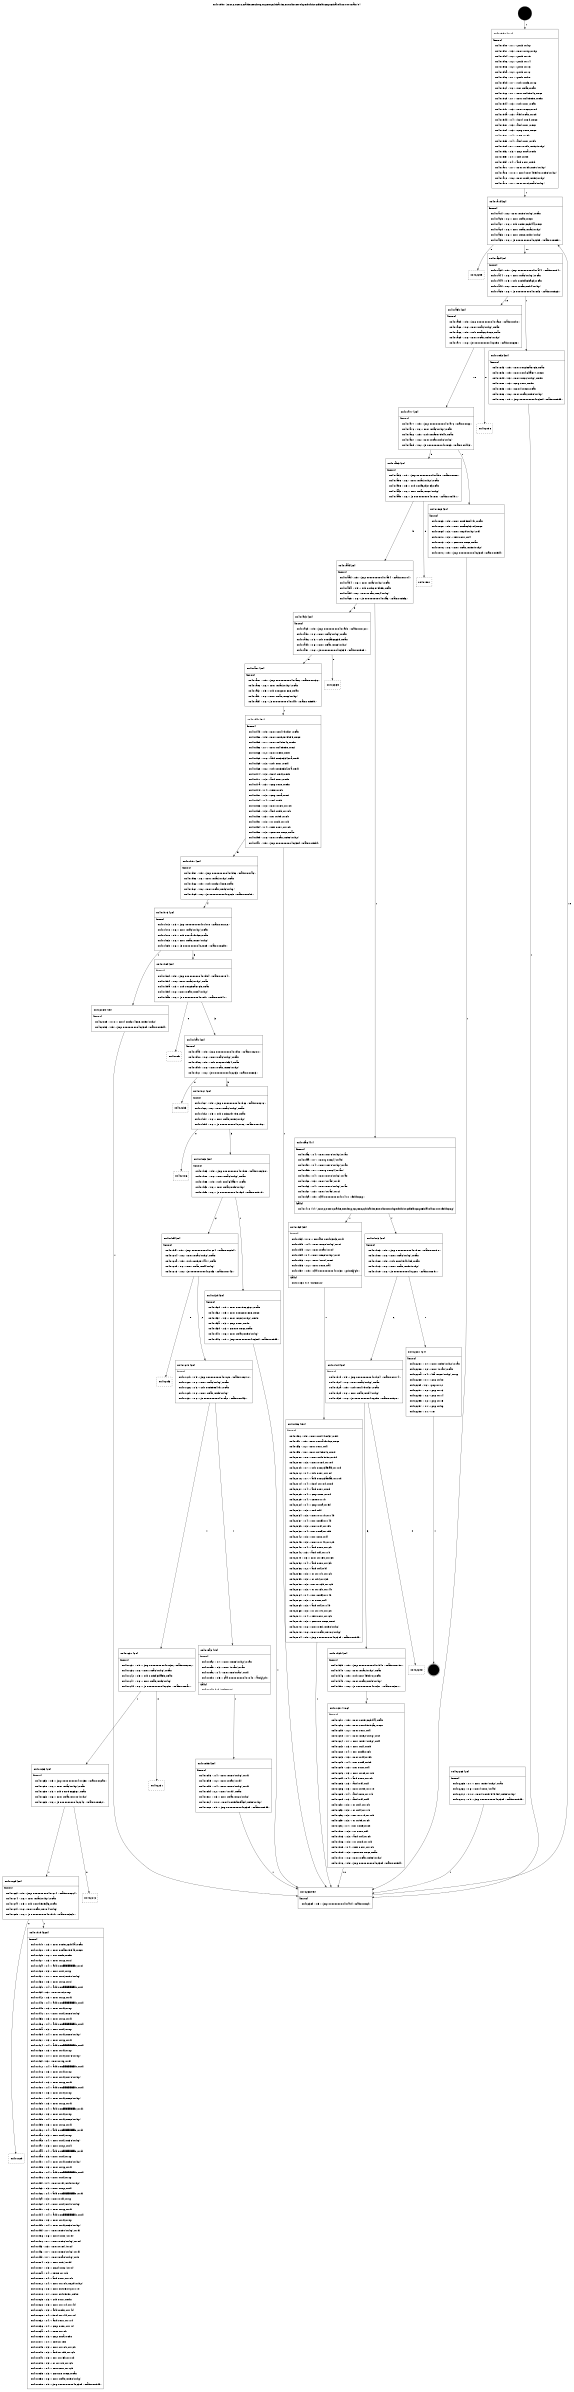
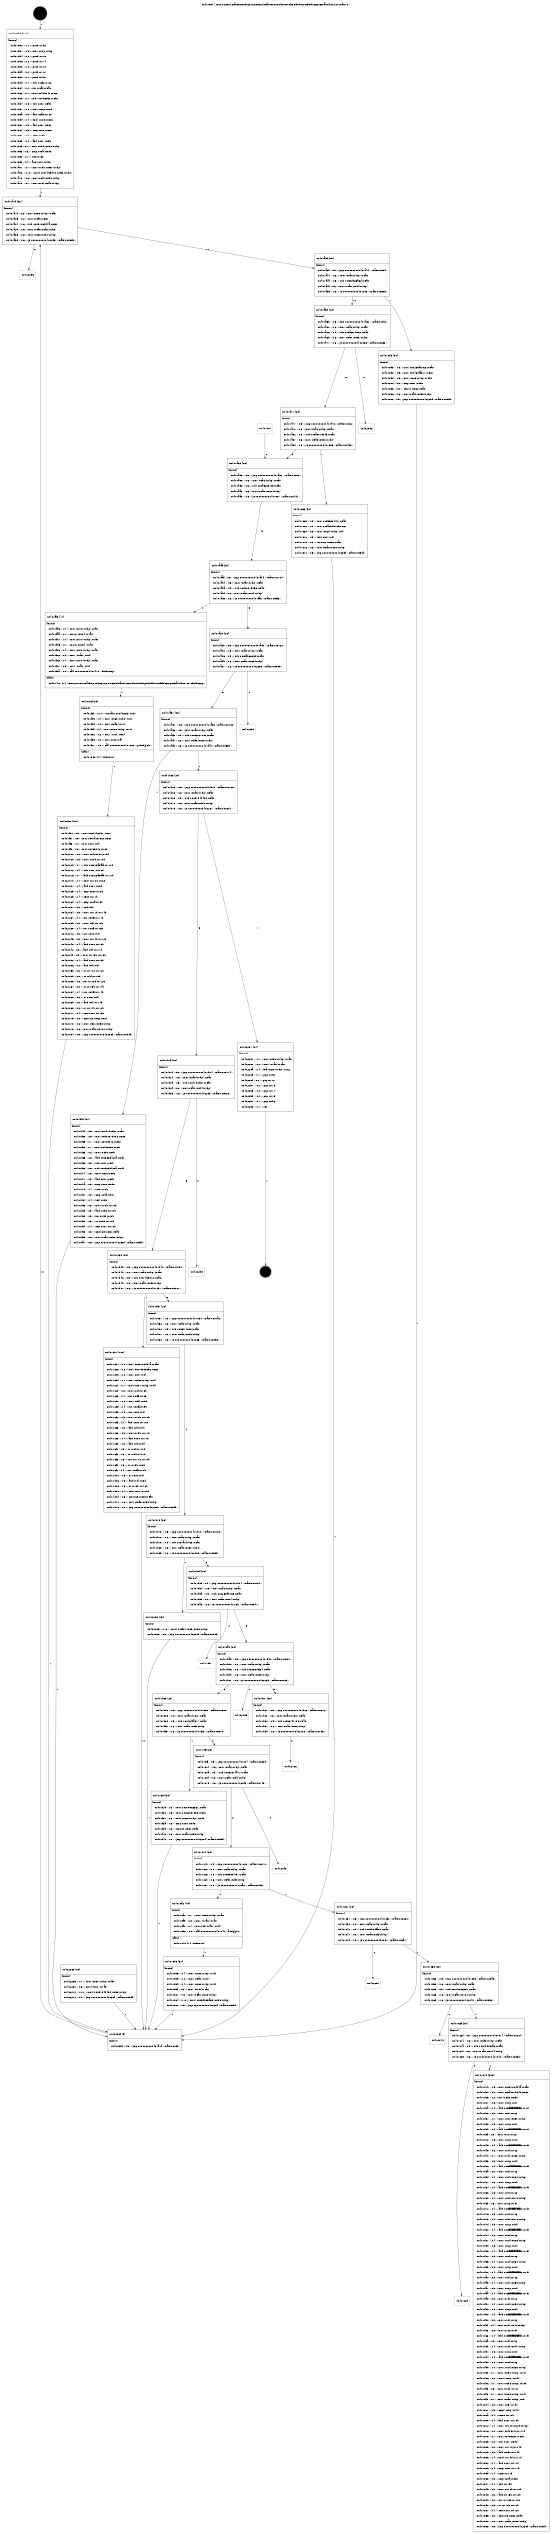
edge "0x401a93 [28]" -> "0x401e81": reversed
edge "0x401f4b [91]" -> "0x401b57 [28]": now "0x401b3b [28]" -> "0x401b57 [28]"
edge "0x401bc7 [28]" -> "0x401be3 [28]": now "0x401bab [28]" -> "0x401be3 [28]"
edge "0x401fa6 [41]" -> "0x401b03 [28]": now "0x401ae7 [28]" -> "0x401b03 [28]"
